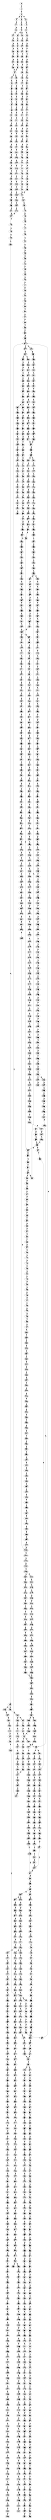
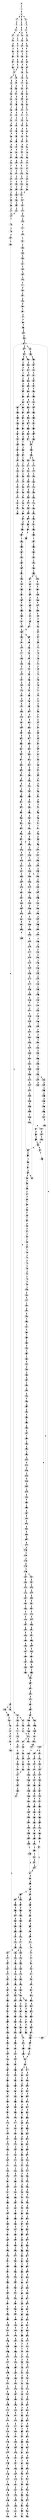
edge "S922" -> "S938": now "S930" -> "S938"
